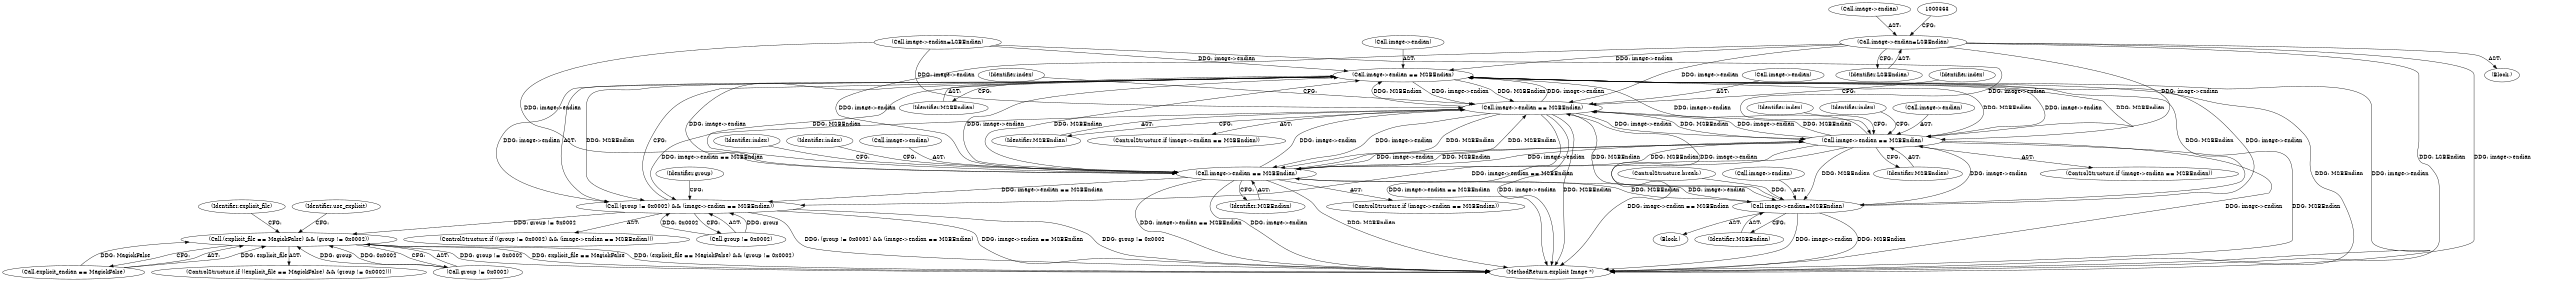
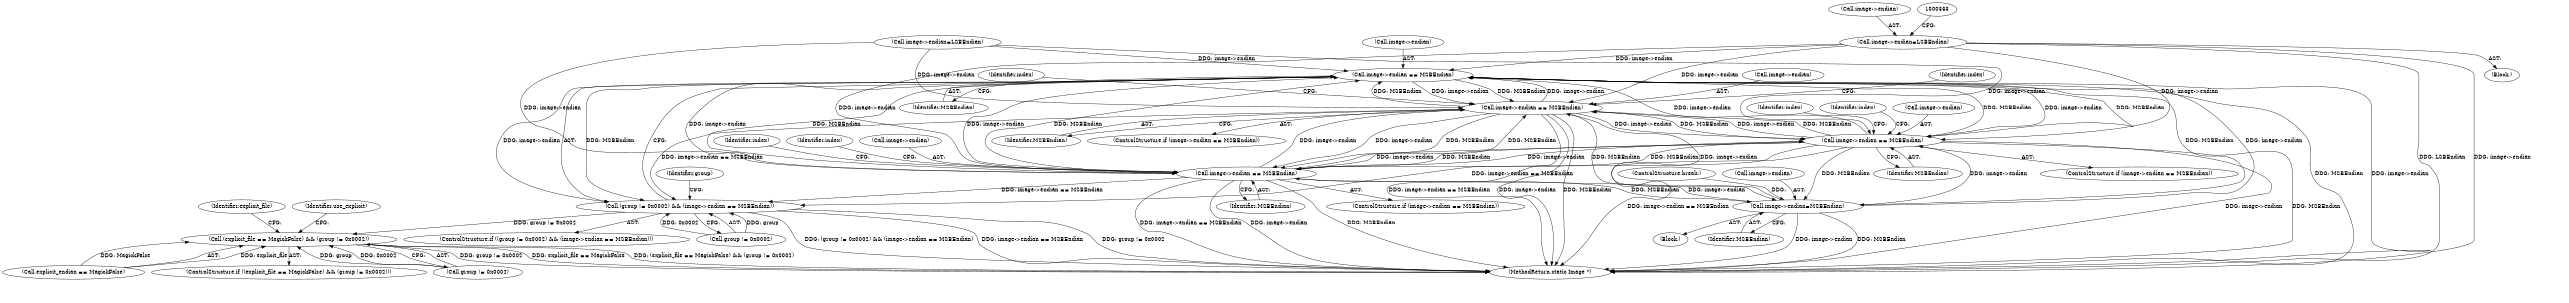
node "(Identifier,LSBEndian)": removed
edge "(Call,(explicit_file == MagickFalse) && (group != 0x0002))" -> "(Call,explicit_endian == MagickFalse)": removed, label "CFG:"
node "(MethodReturn,explicit Image *)": label "(MethodReturn,explicit Image *)" -> "(MethodReturn,static Image *)"
